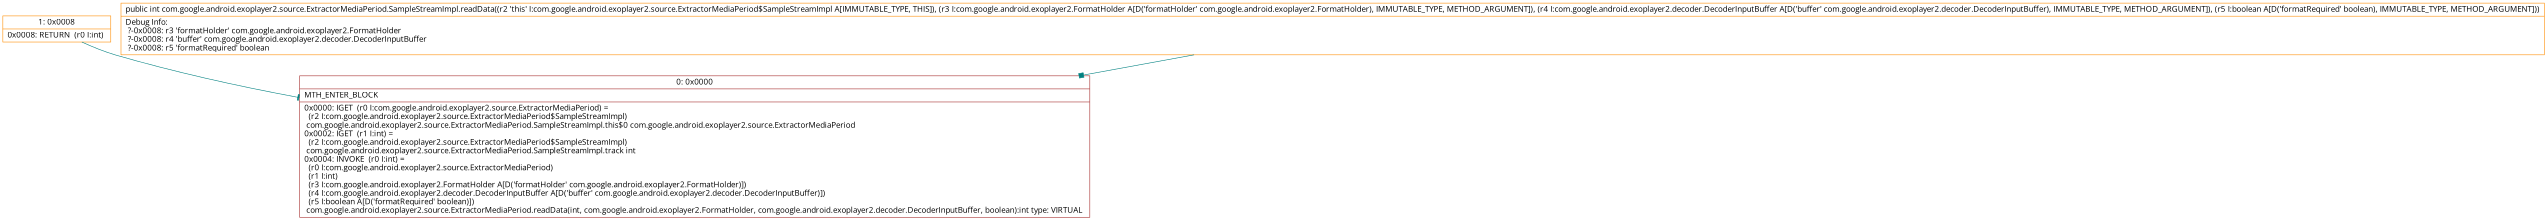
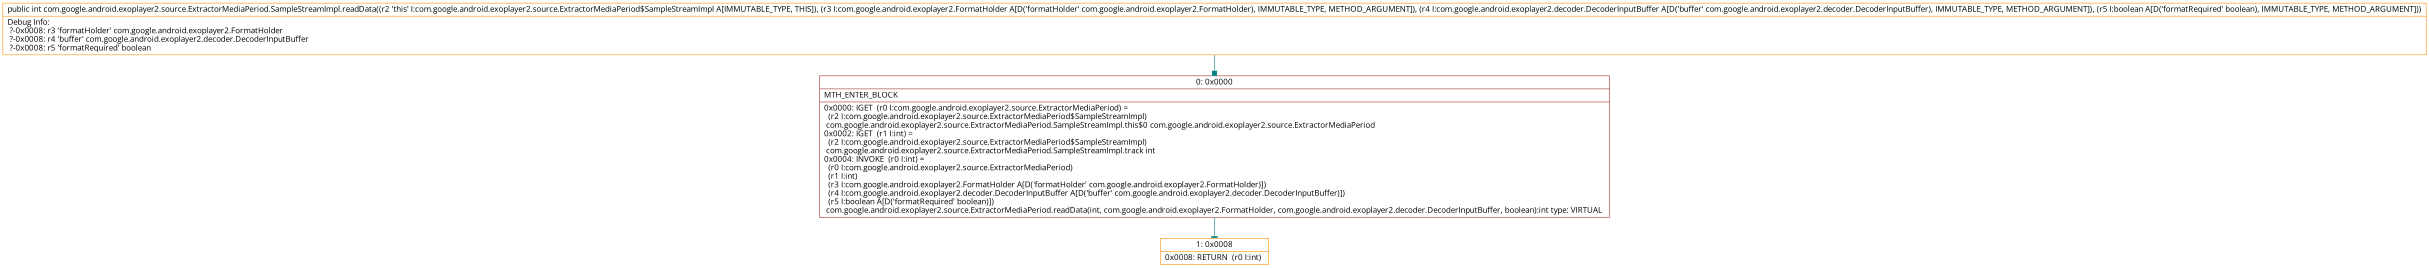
edge "1: 0x0008" -> "0: 0x0000": reversed
